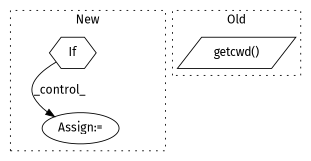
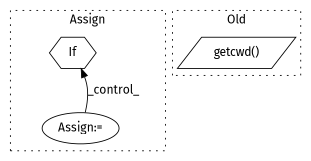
cluster "New": label "New" -> "Assign"
edge "If" -> "Assign:=": reversed
